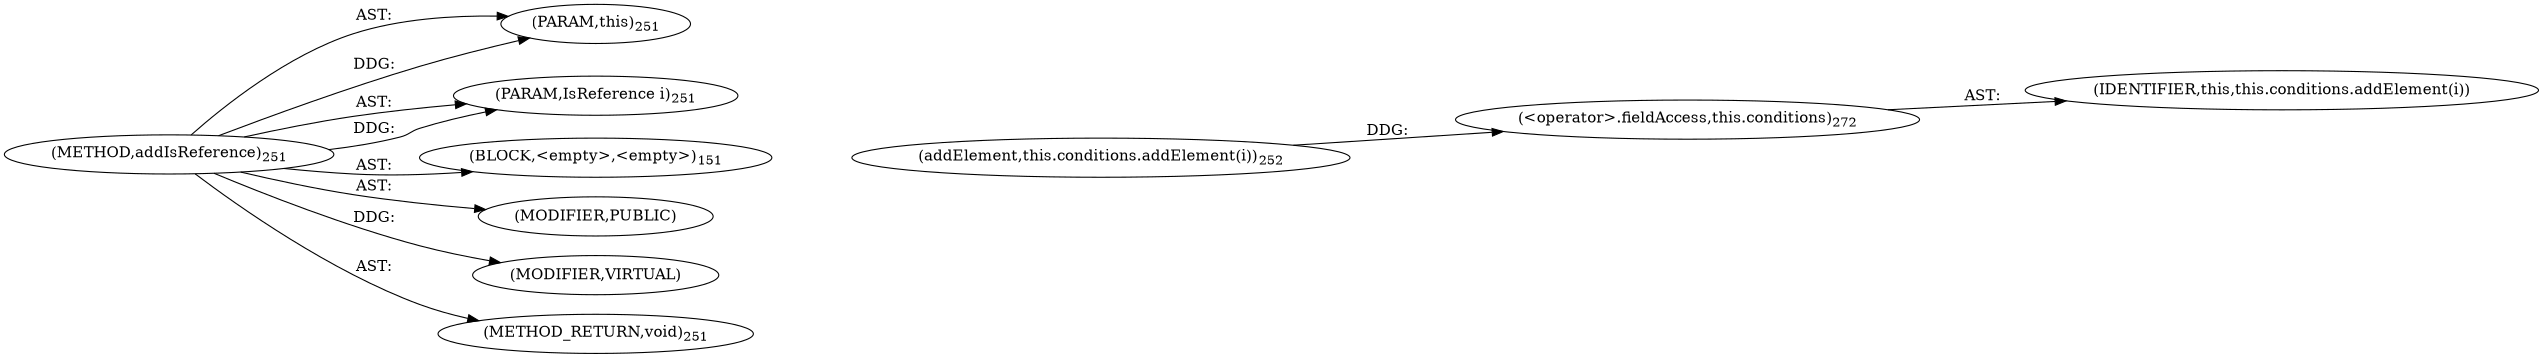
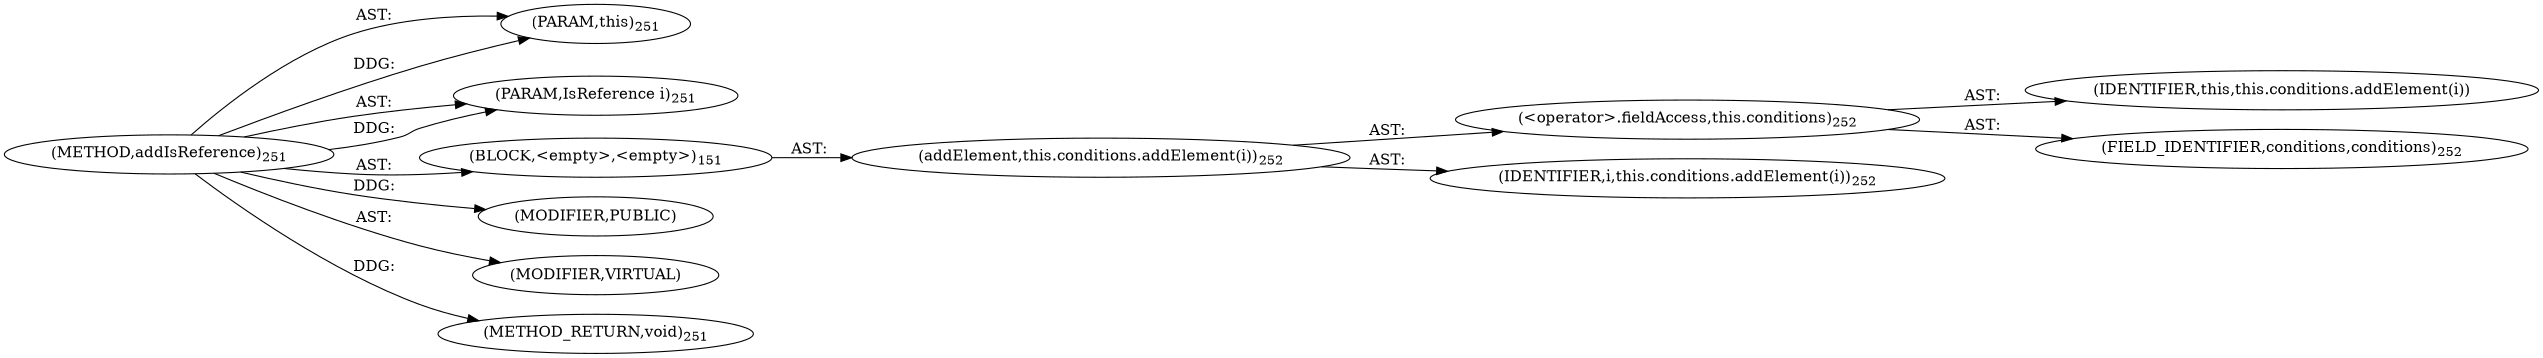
node "(<operator>.fieldAccess,this.conditions)": text "272" -> "252"
edge "(addElement,this.conditions.addElement(i))" -> "(<operator>.fieldAccess,this.conditions)": label "DDG: " -> "AST: "
node "(FIELD_IDENTIFIER,conditions,conditions)": added
edge "(BLOCK,<empty>,<empty>)" -> "(addElement,this.conditions.addElement(i))": added, label "AST:"
node "(IDENTIFIER,i,this.conditions.addElement(i))": added
edge "(METHOD,addIsReference)" -> "(MODIFIER,PUBLIC)": label "AST: " -> "DDG: "
edge "(METHOD,addIsReference)" -> "(MODIFIER,VIRTUAL)": label "DDG: " -> "AST: "
edge "(METHOD,addIsReference)" -> "(METHOD_RETURN,void)": label "AST: " -> "DDG: "
